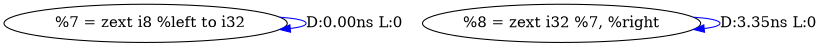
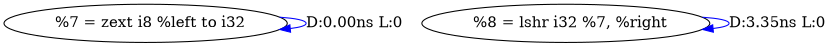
node "%8 = zext i32 %7, %right": label "%8 = zext i32 %7, %right" -> "%8 = lshr i32 %7, %right"
